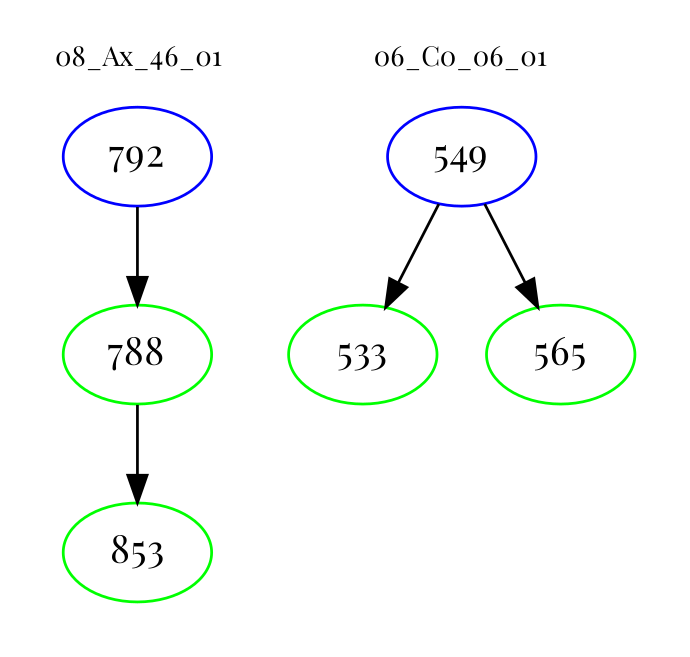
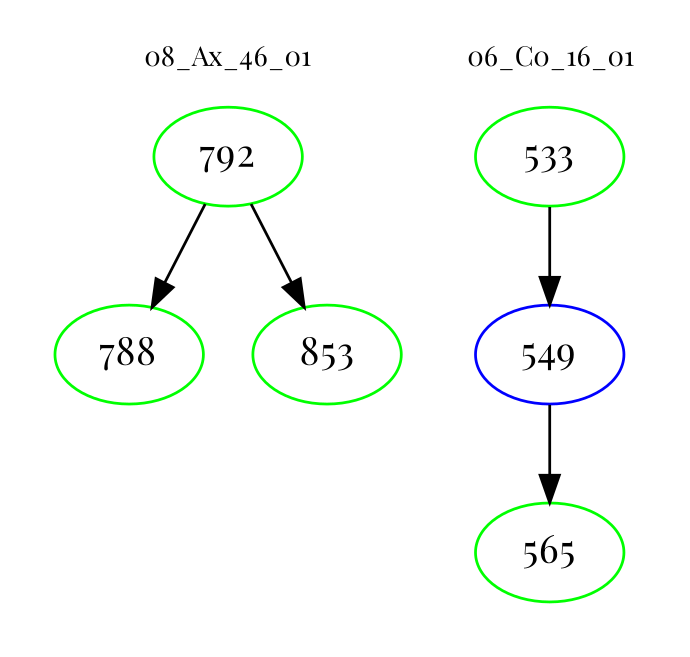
cluster "06_C0_06_01": label "06_C0_06_01" -> "06_C0_16_01"
node "792": color blue -> green
edge "549" -> "533": reversed
edge "788" -> "853": now "792" -> "853"
